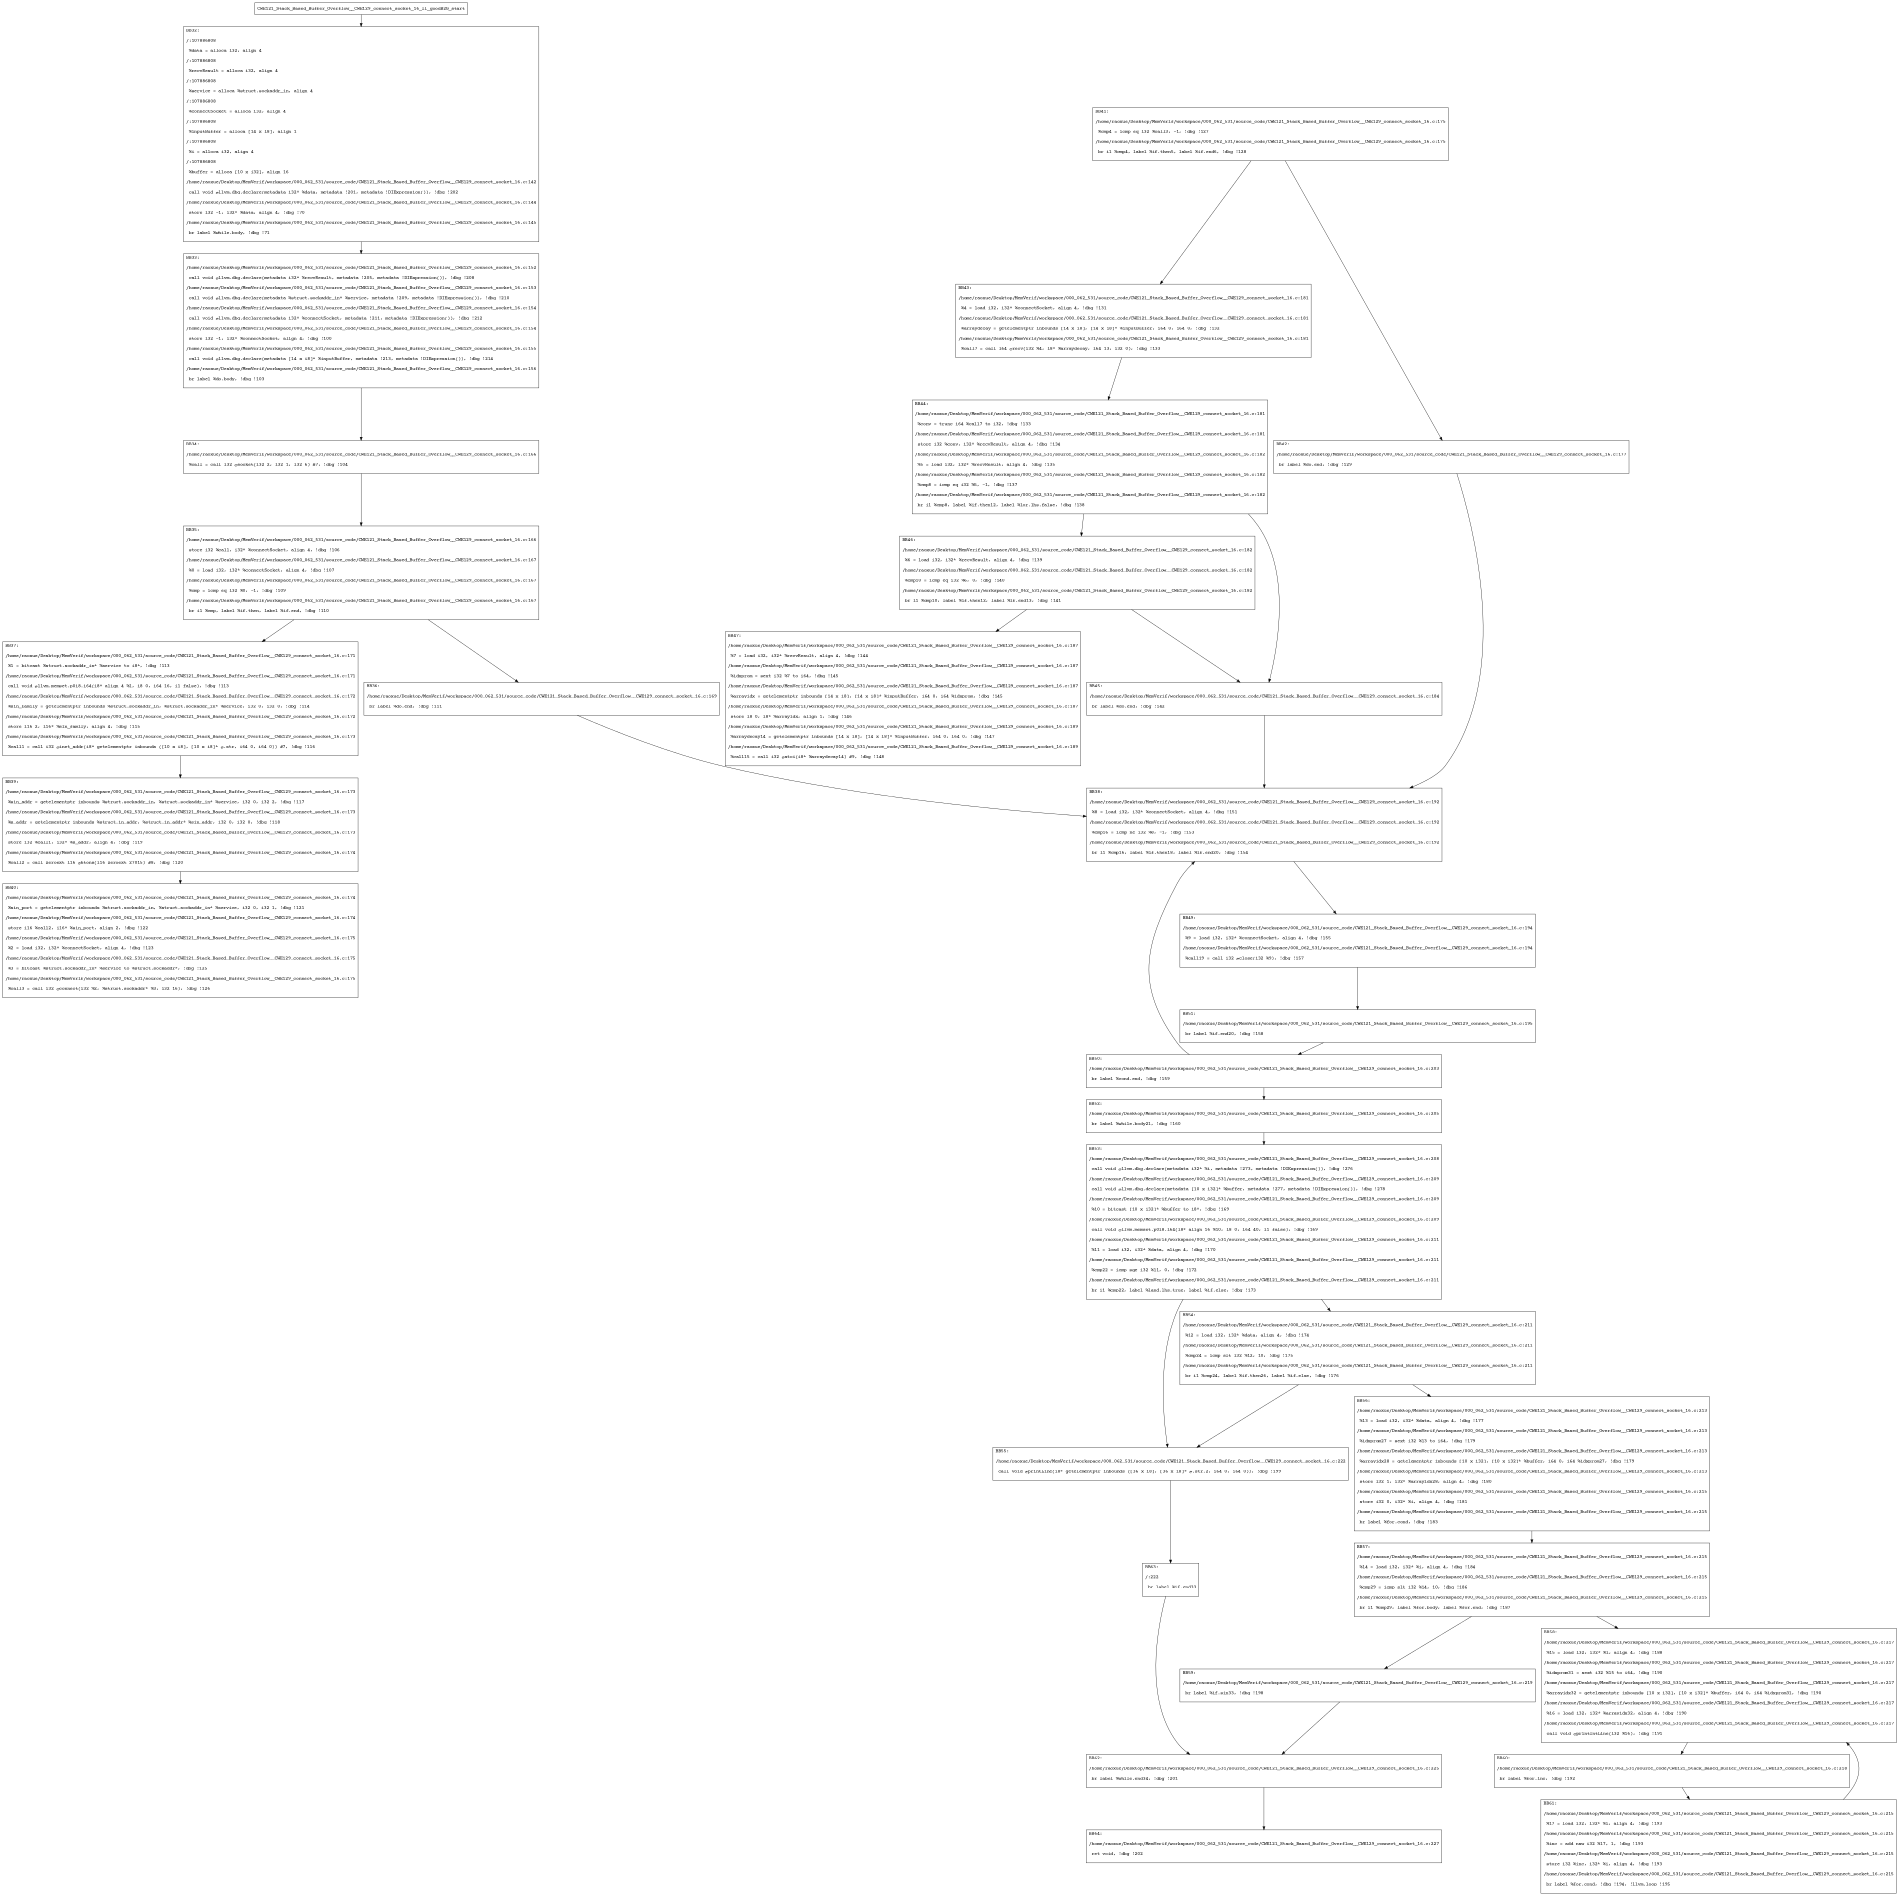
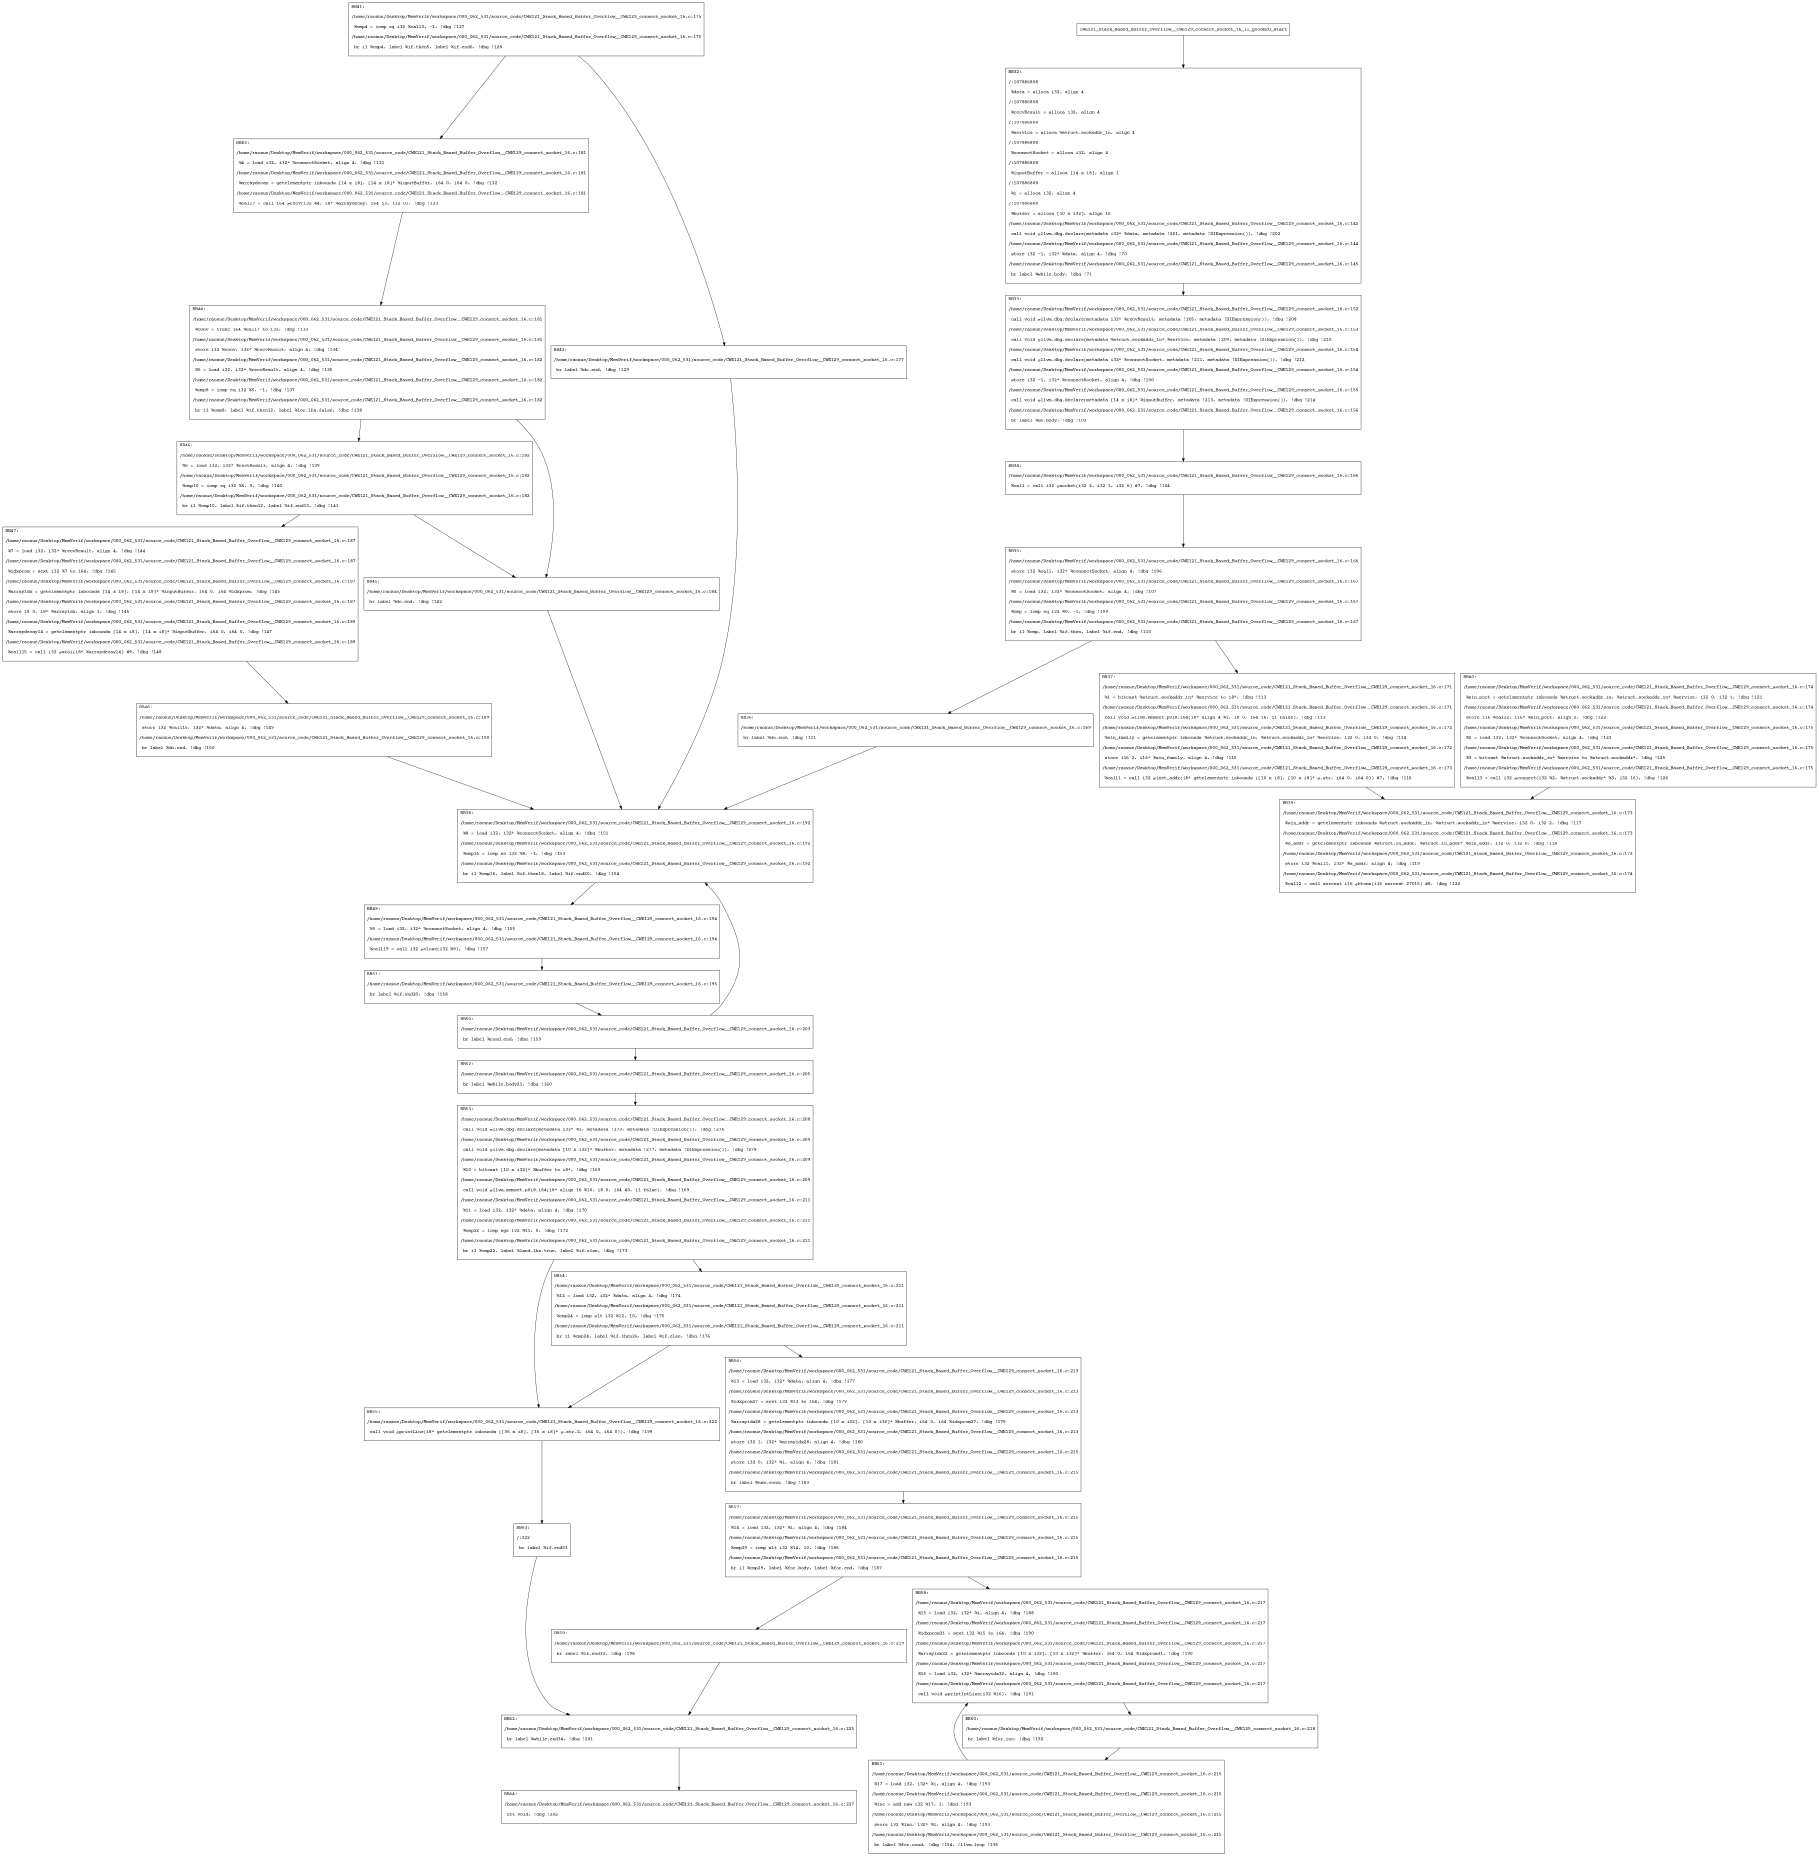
node "BB48:": added
edge "BB39:" -> "BB40:": reversed
node "BB56:": text "br label %for.cond, !dbg !183" -> "br label %nsw.cond, !dbg !183"
node "BB59:": text "br label %if.sin33, !dbg !198" -> "br label %if.end33, !dbg !198"
